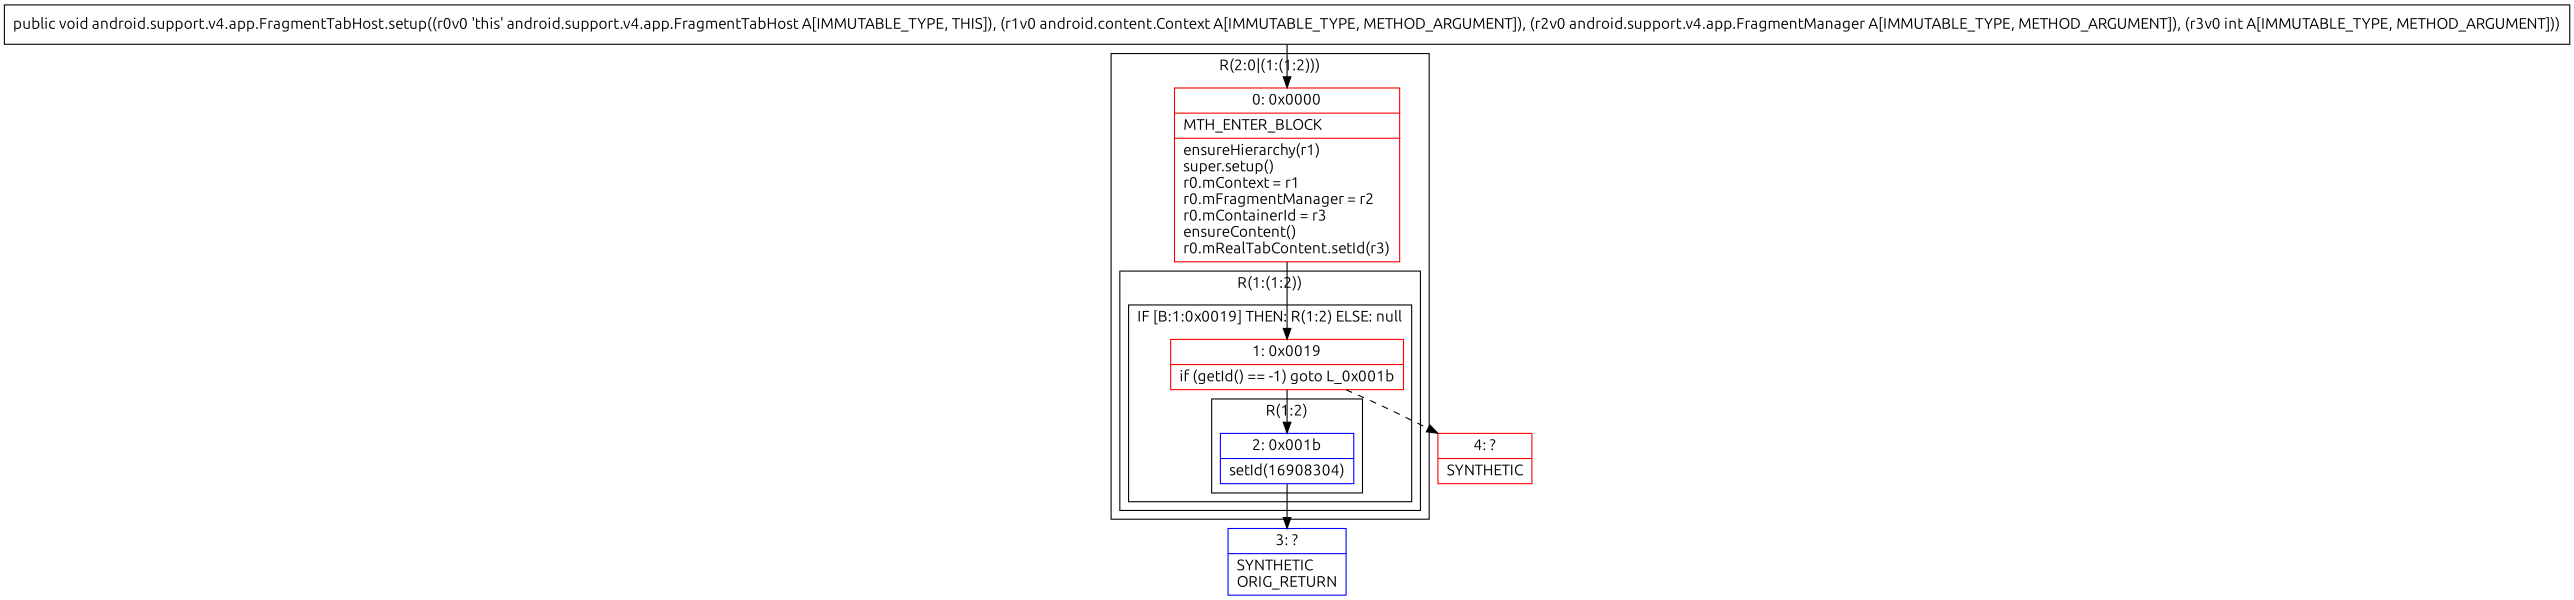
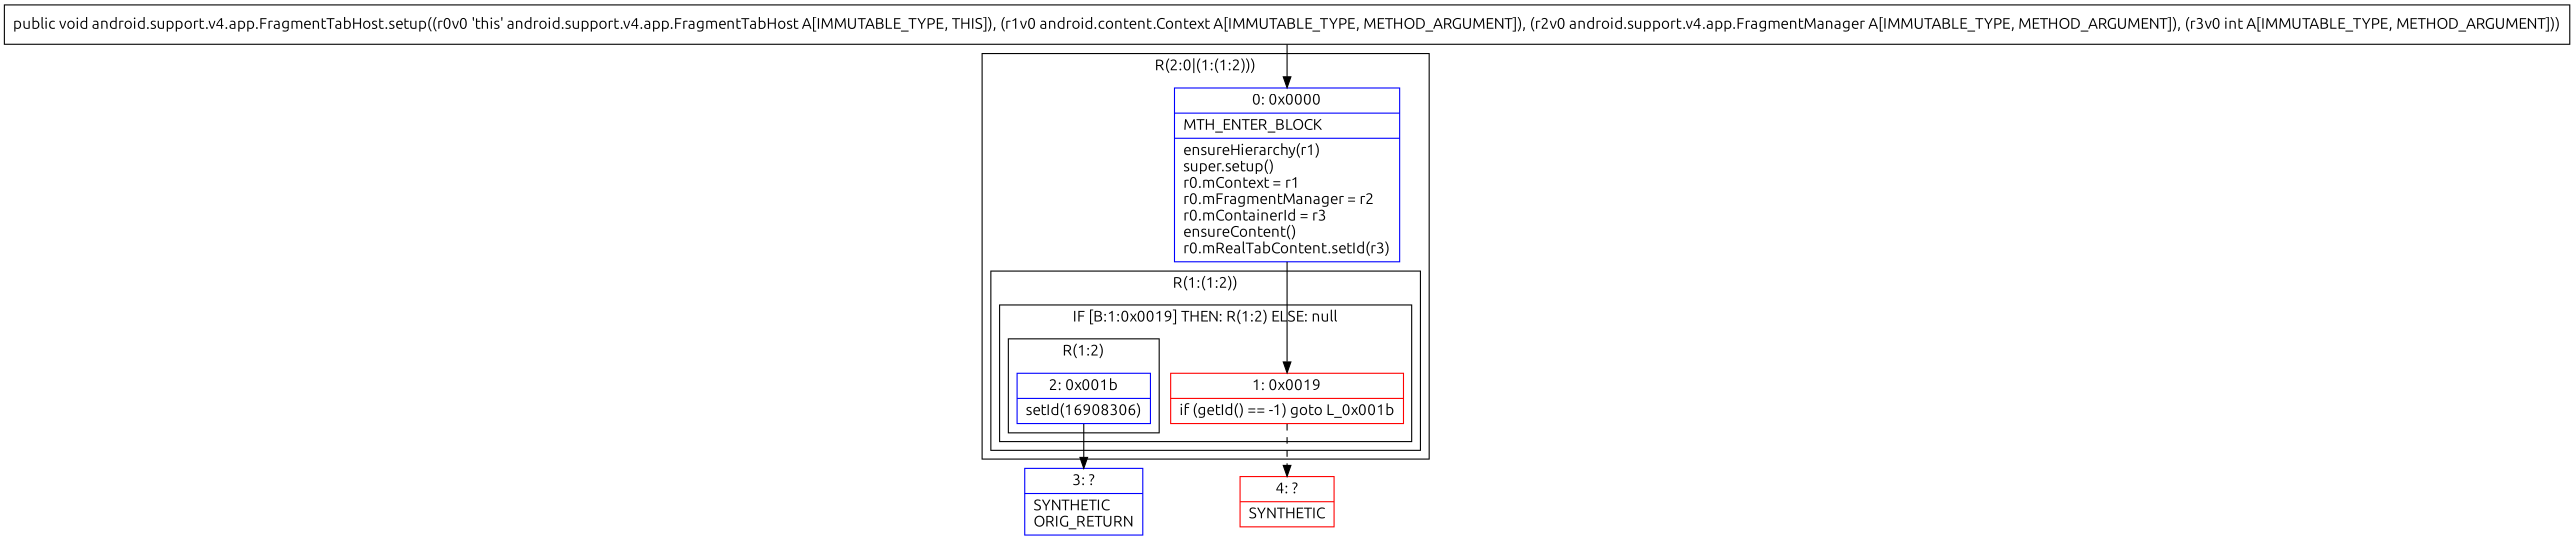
node "0: 0x0000": color red -> blue
edge "1: 0x0019" -> "2: 0x001b": removed
node "2: 0x001b": text "setId(16908304)" -> "setId(16908306)"
